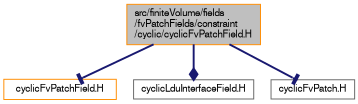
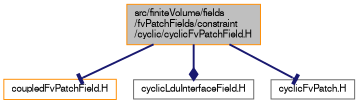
node "cyclicFvPatchField.H": label "cyclicFvPatchField.H" -> "coupledFvPatchField.H"
